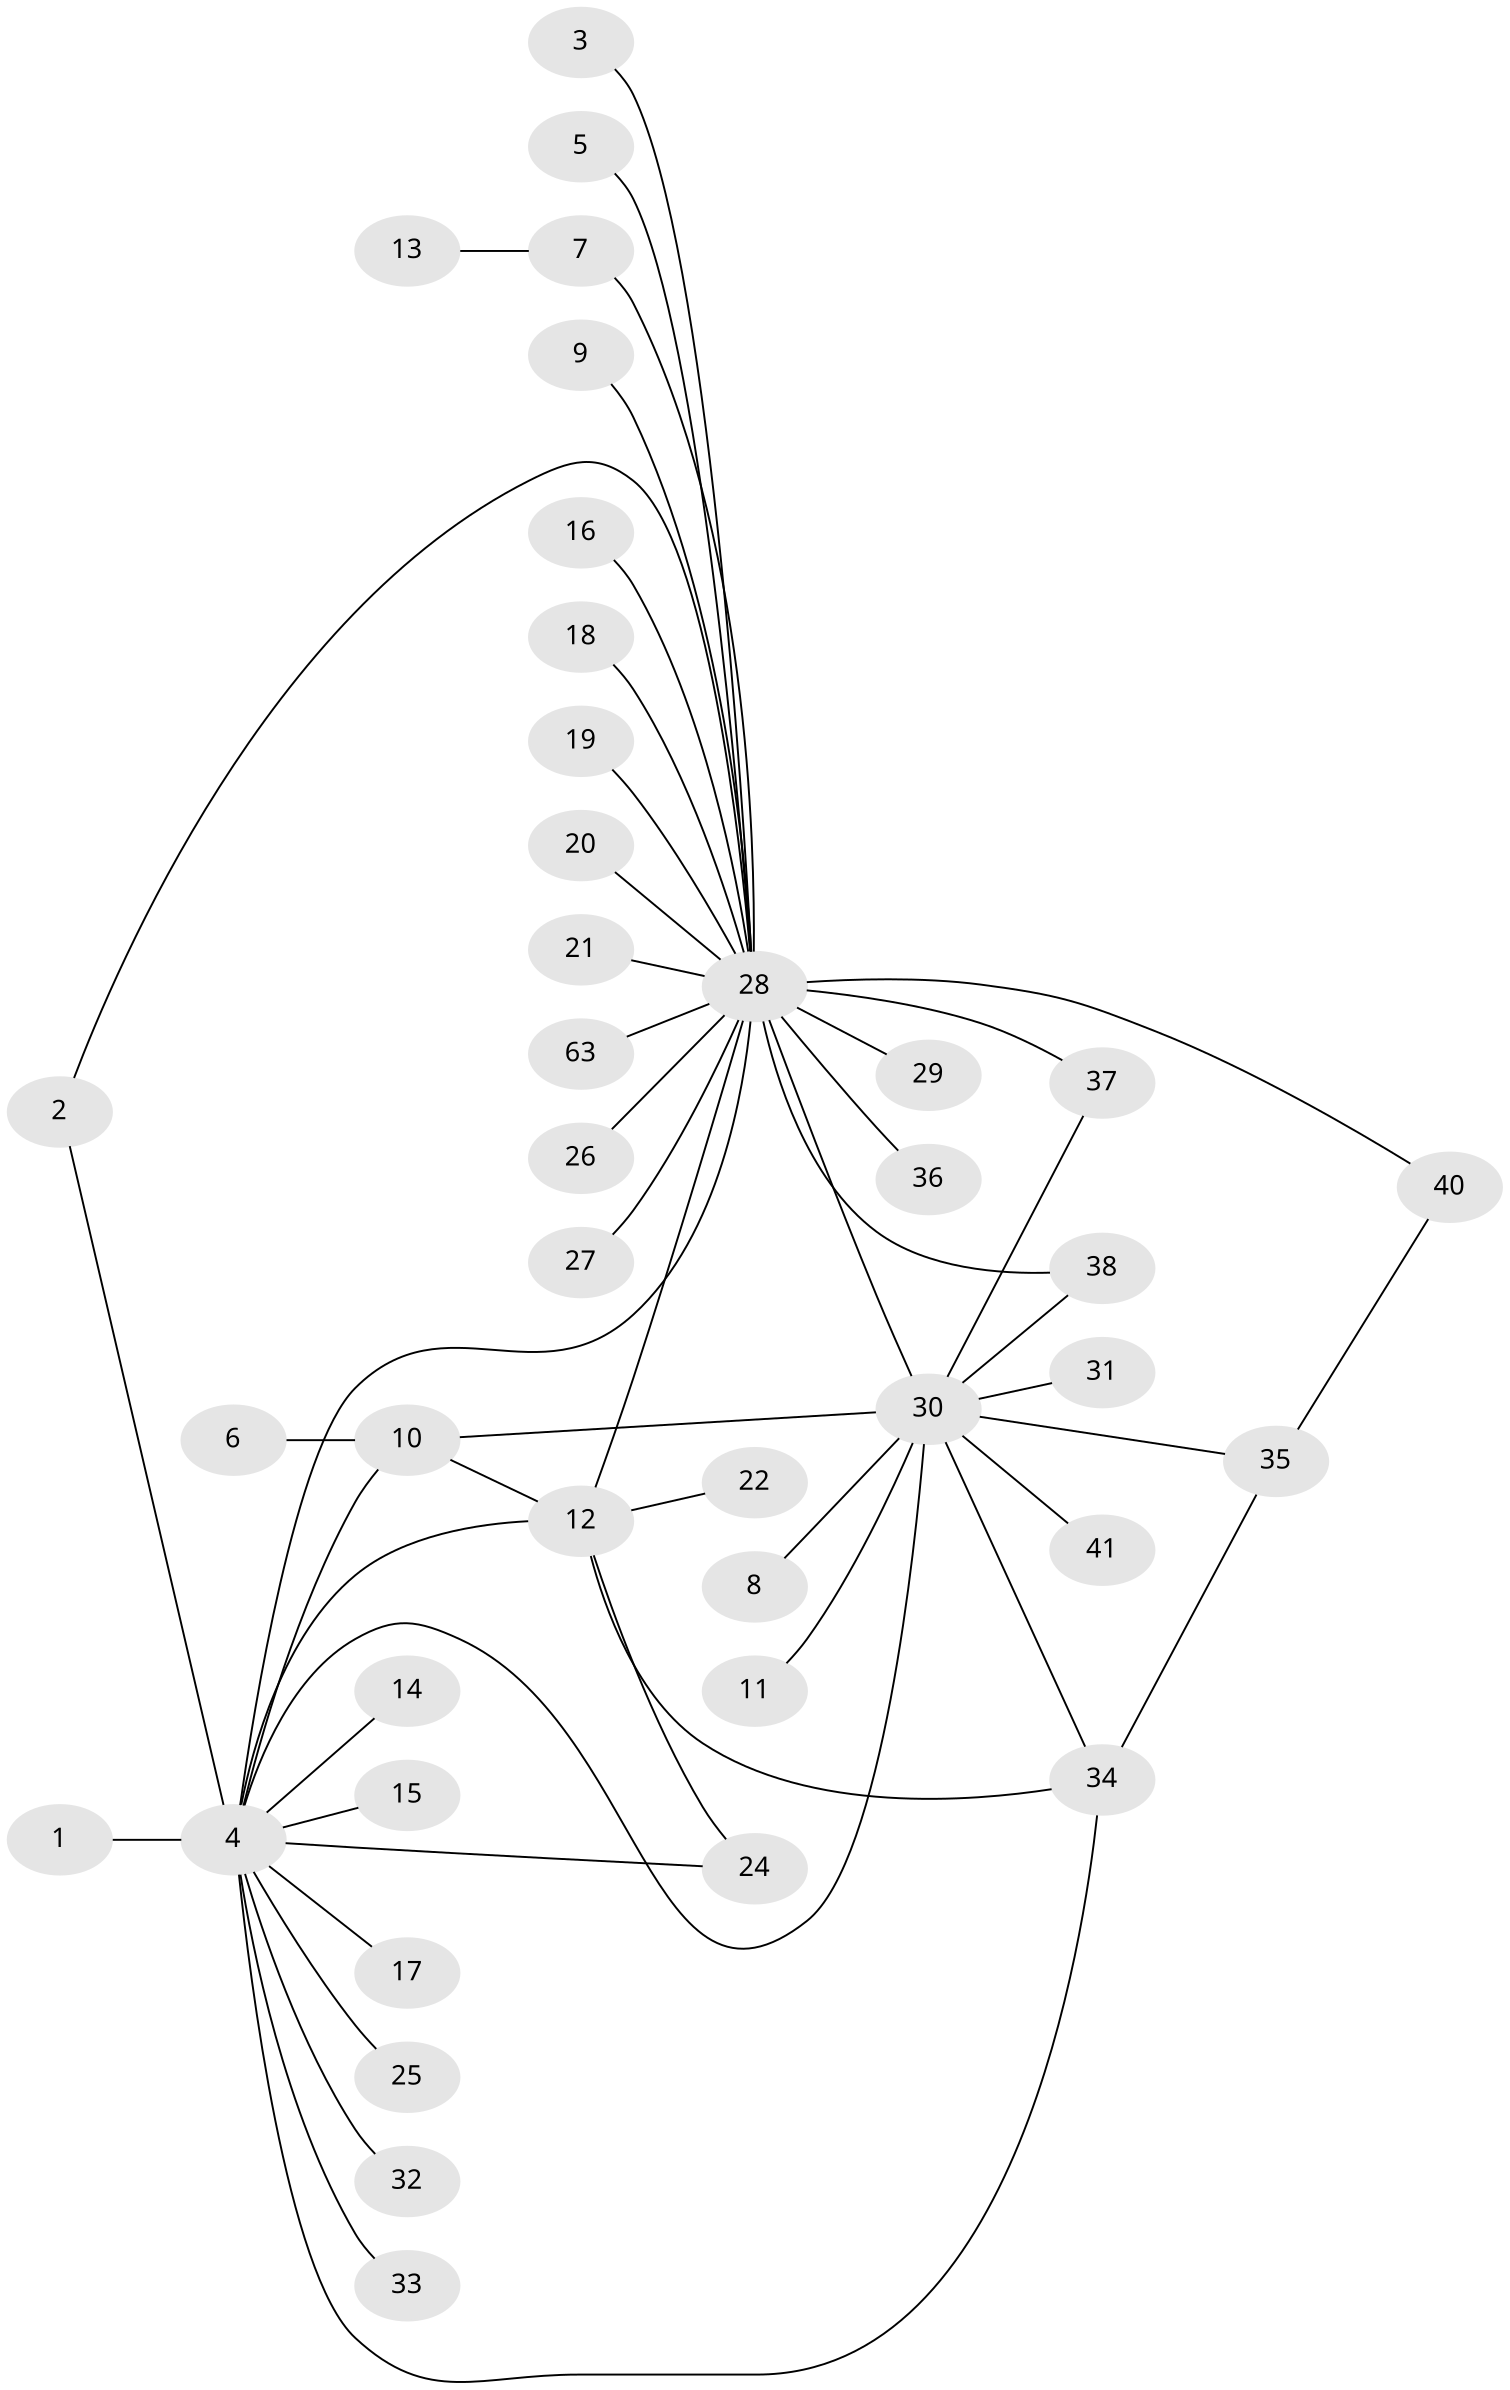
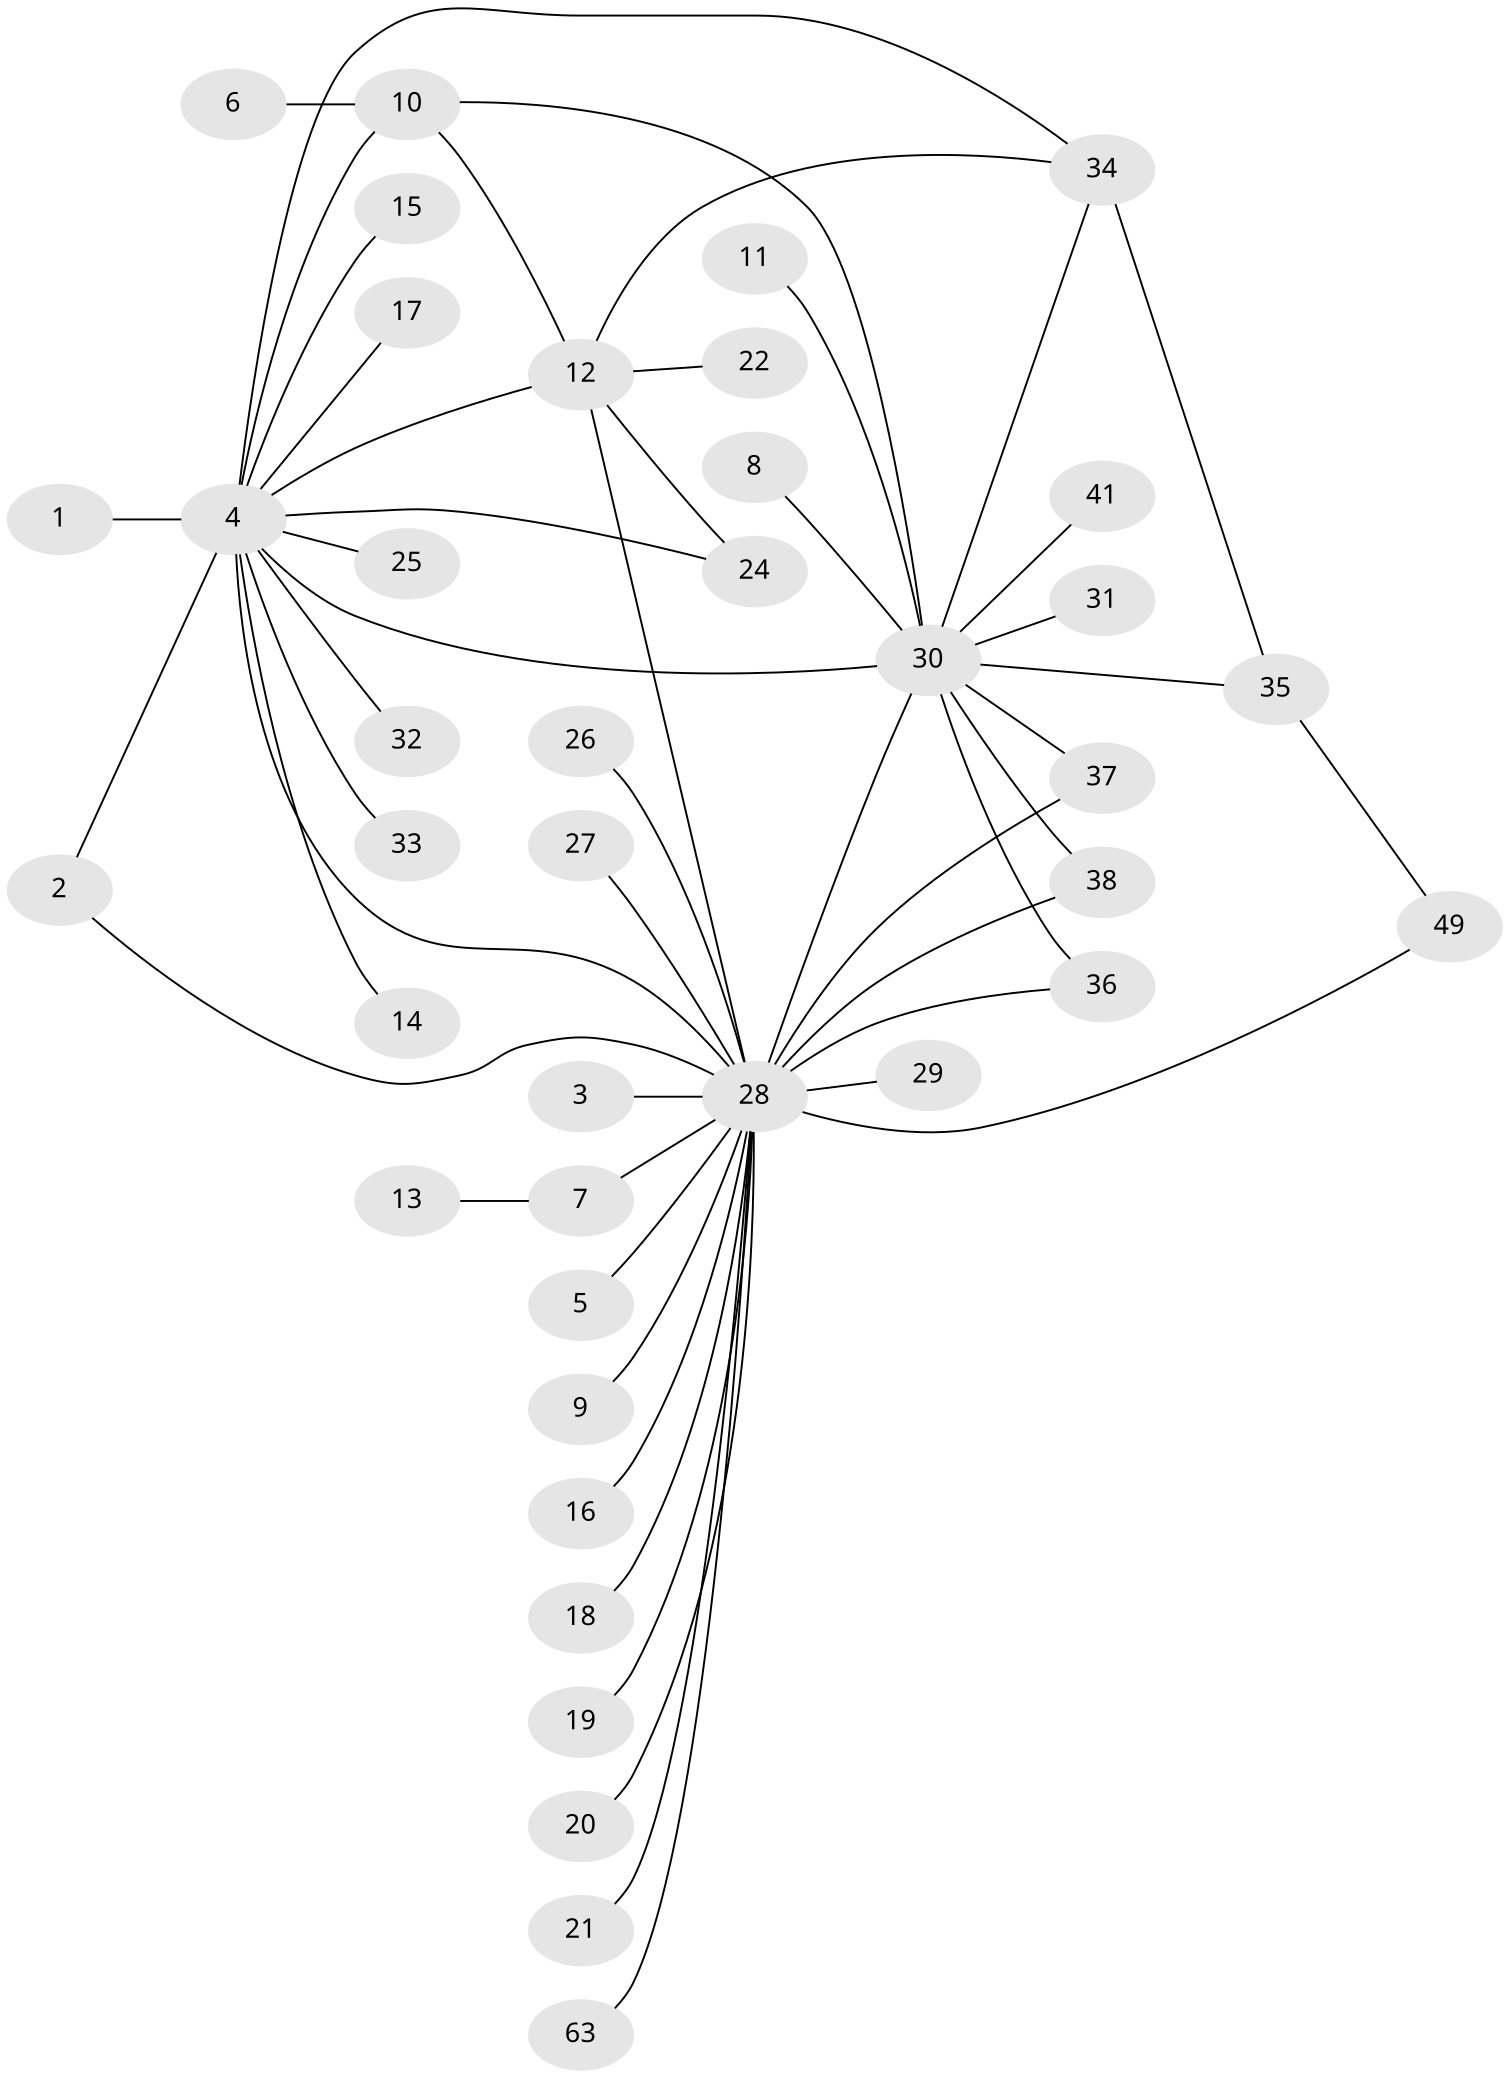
edge "30" -- "36": added
node "40": label "40" -> "49"
